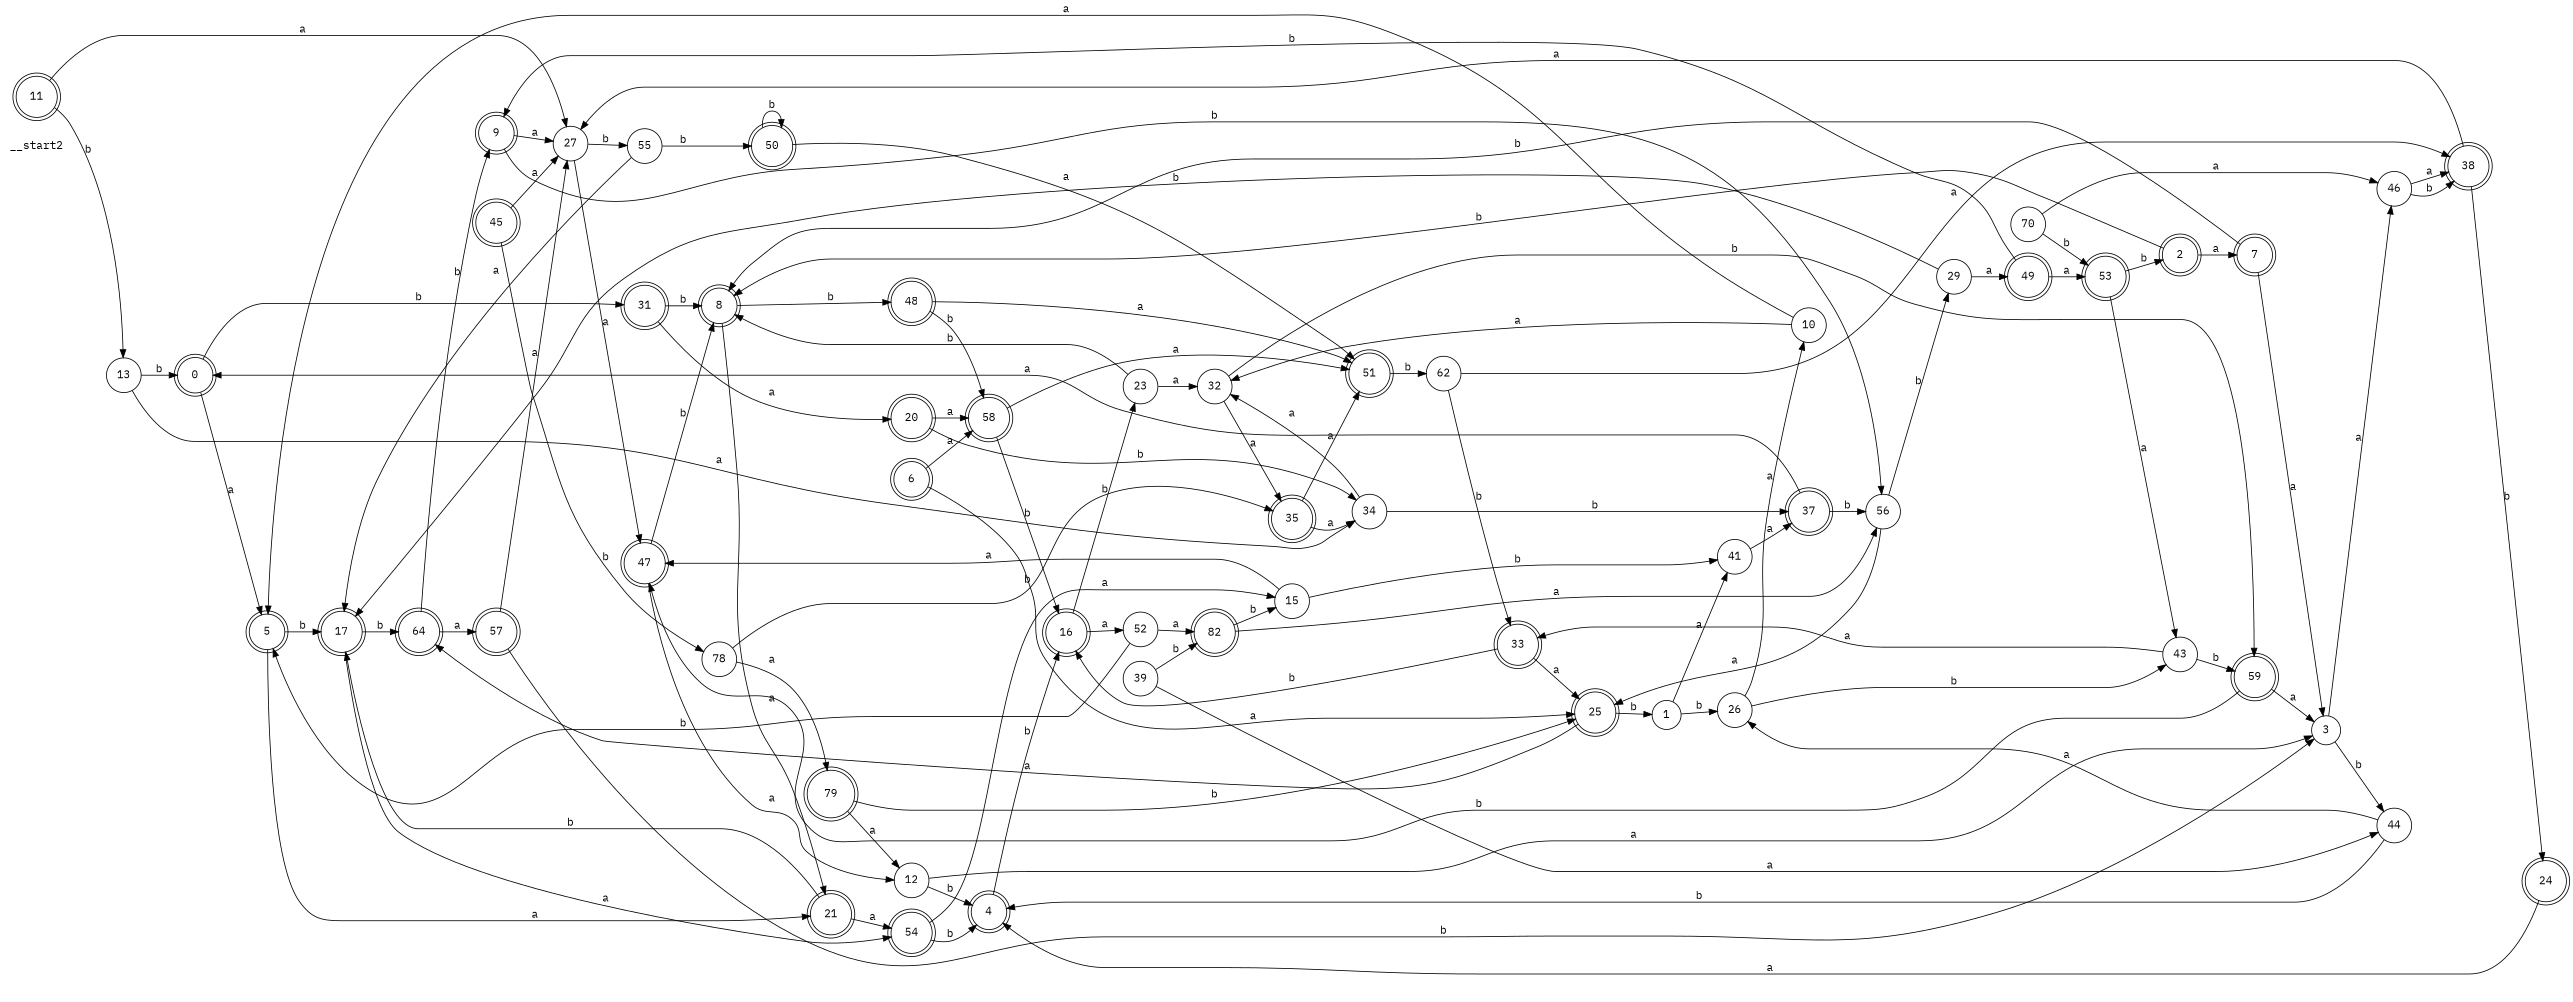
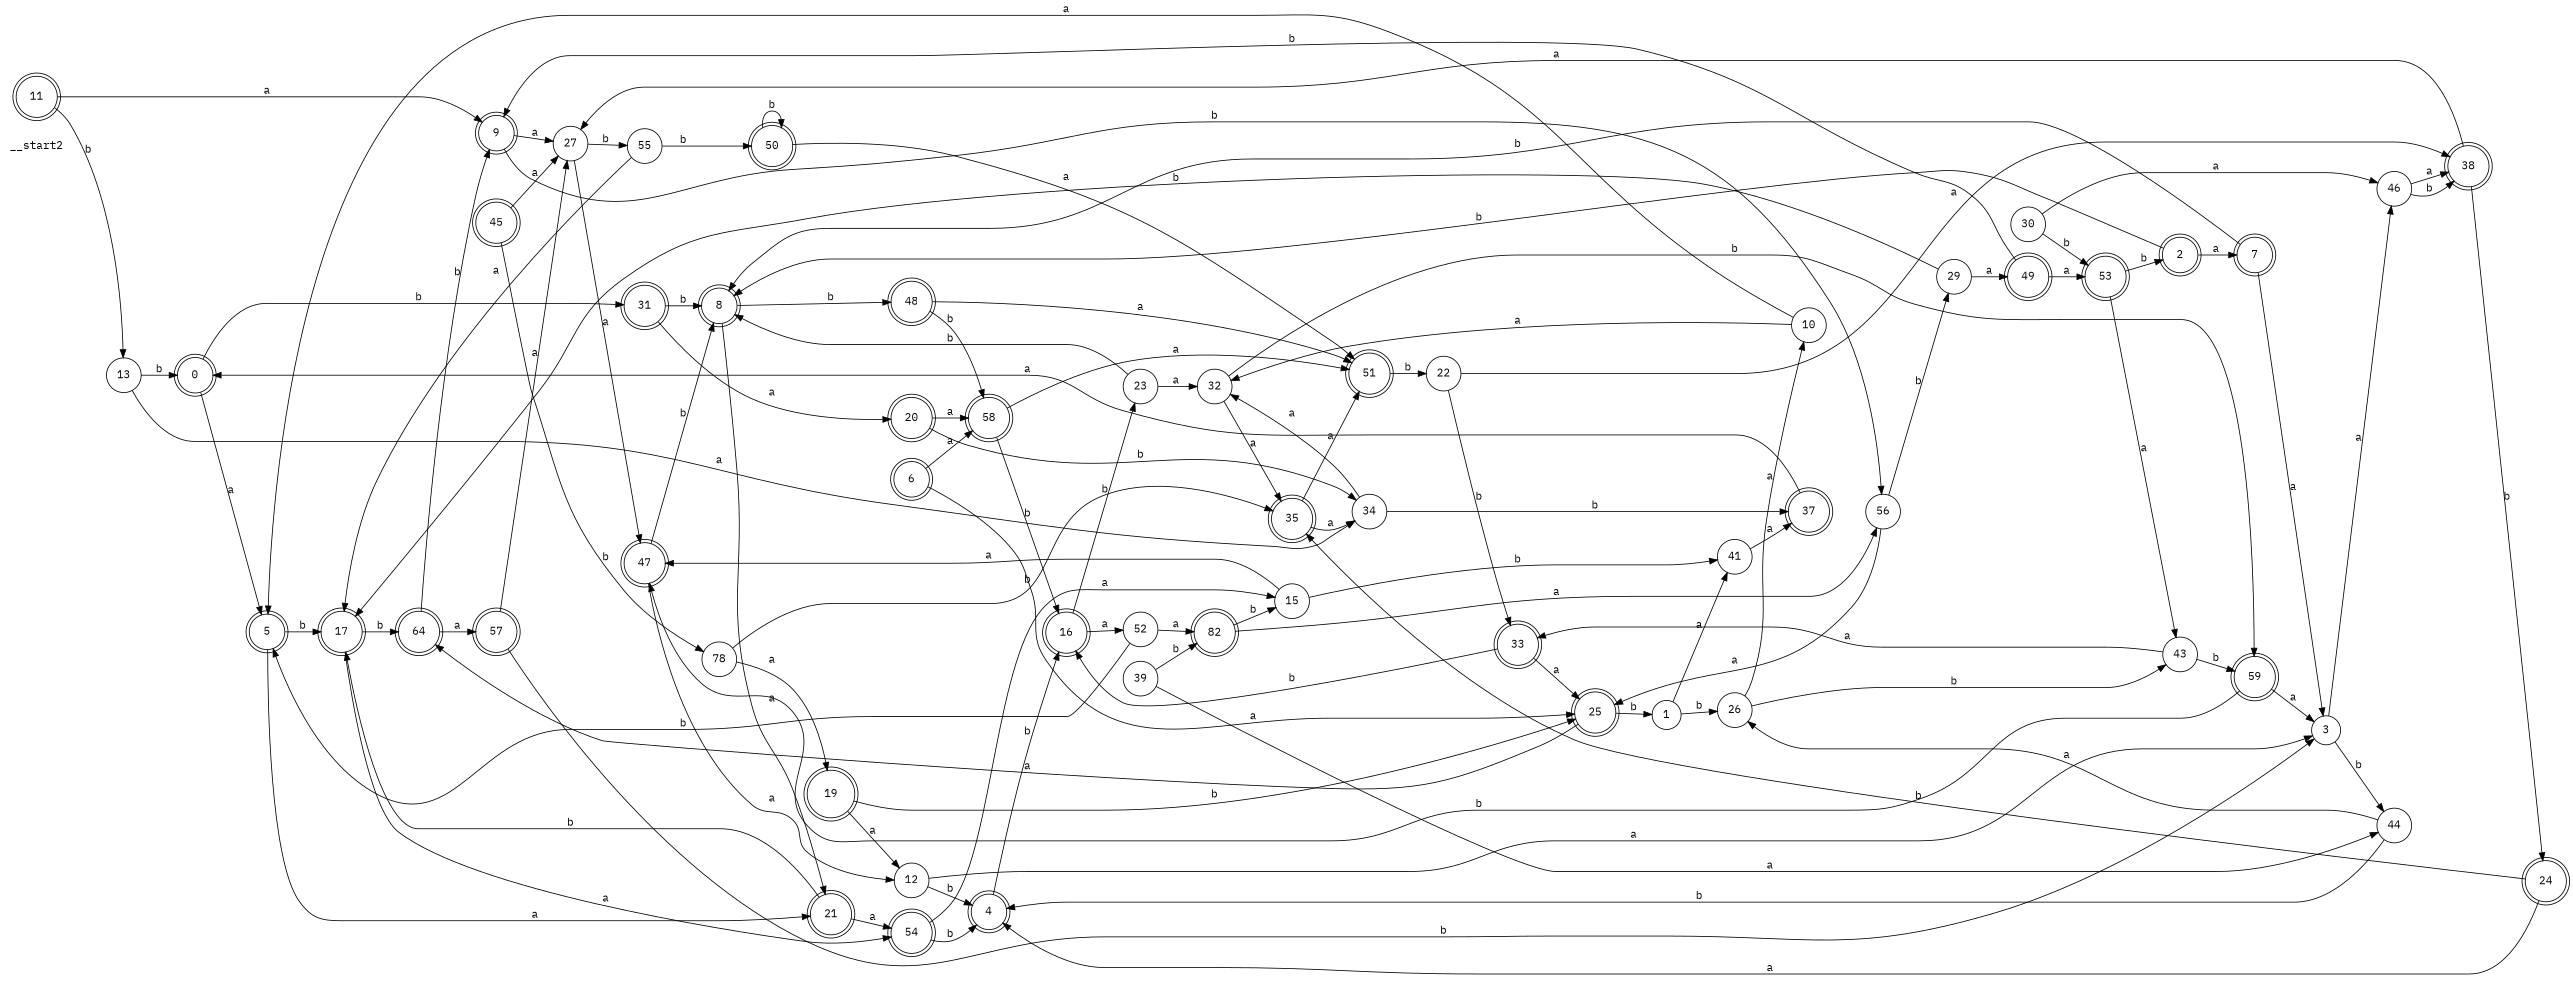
edge "11" -> "27": now "11" -> "9"
node "70": label "70" -> "30"
node "62": label "62" -> "22"
edge "37" -> "56": removed, label "b"
node "79": label "79" -> "19"
edge "24" -> "35": added, label "b"
